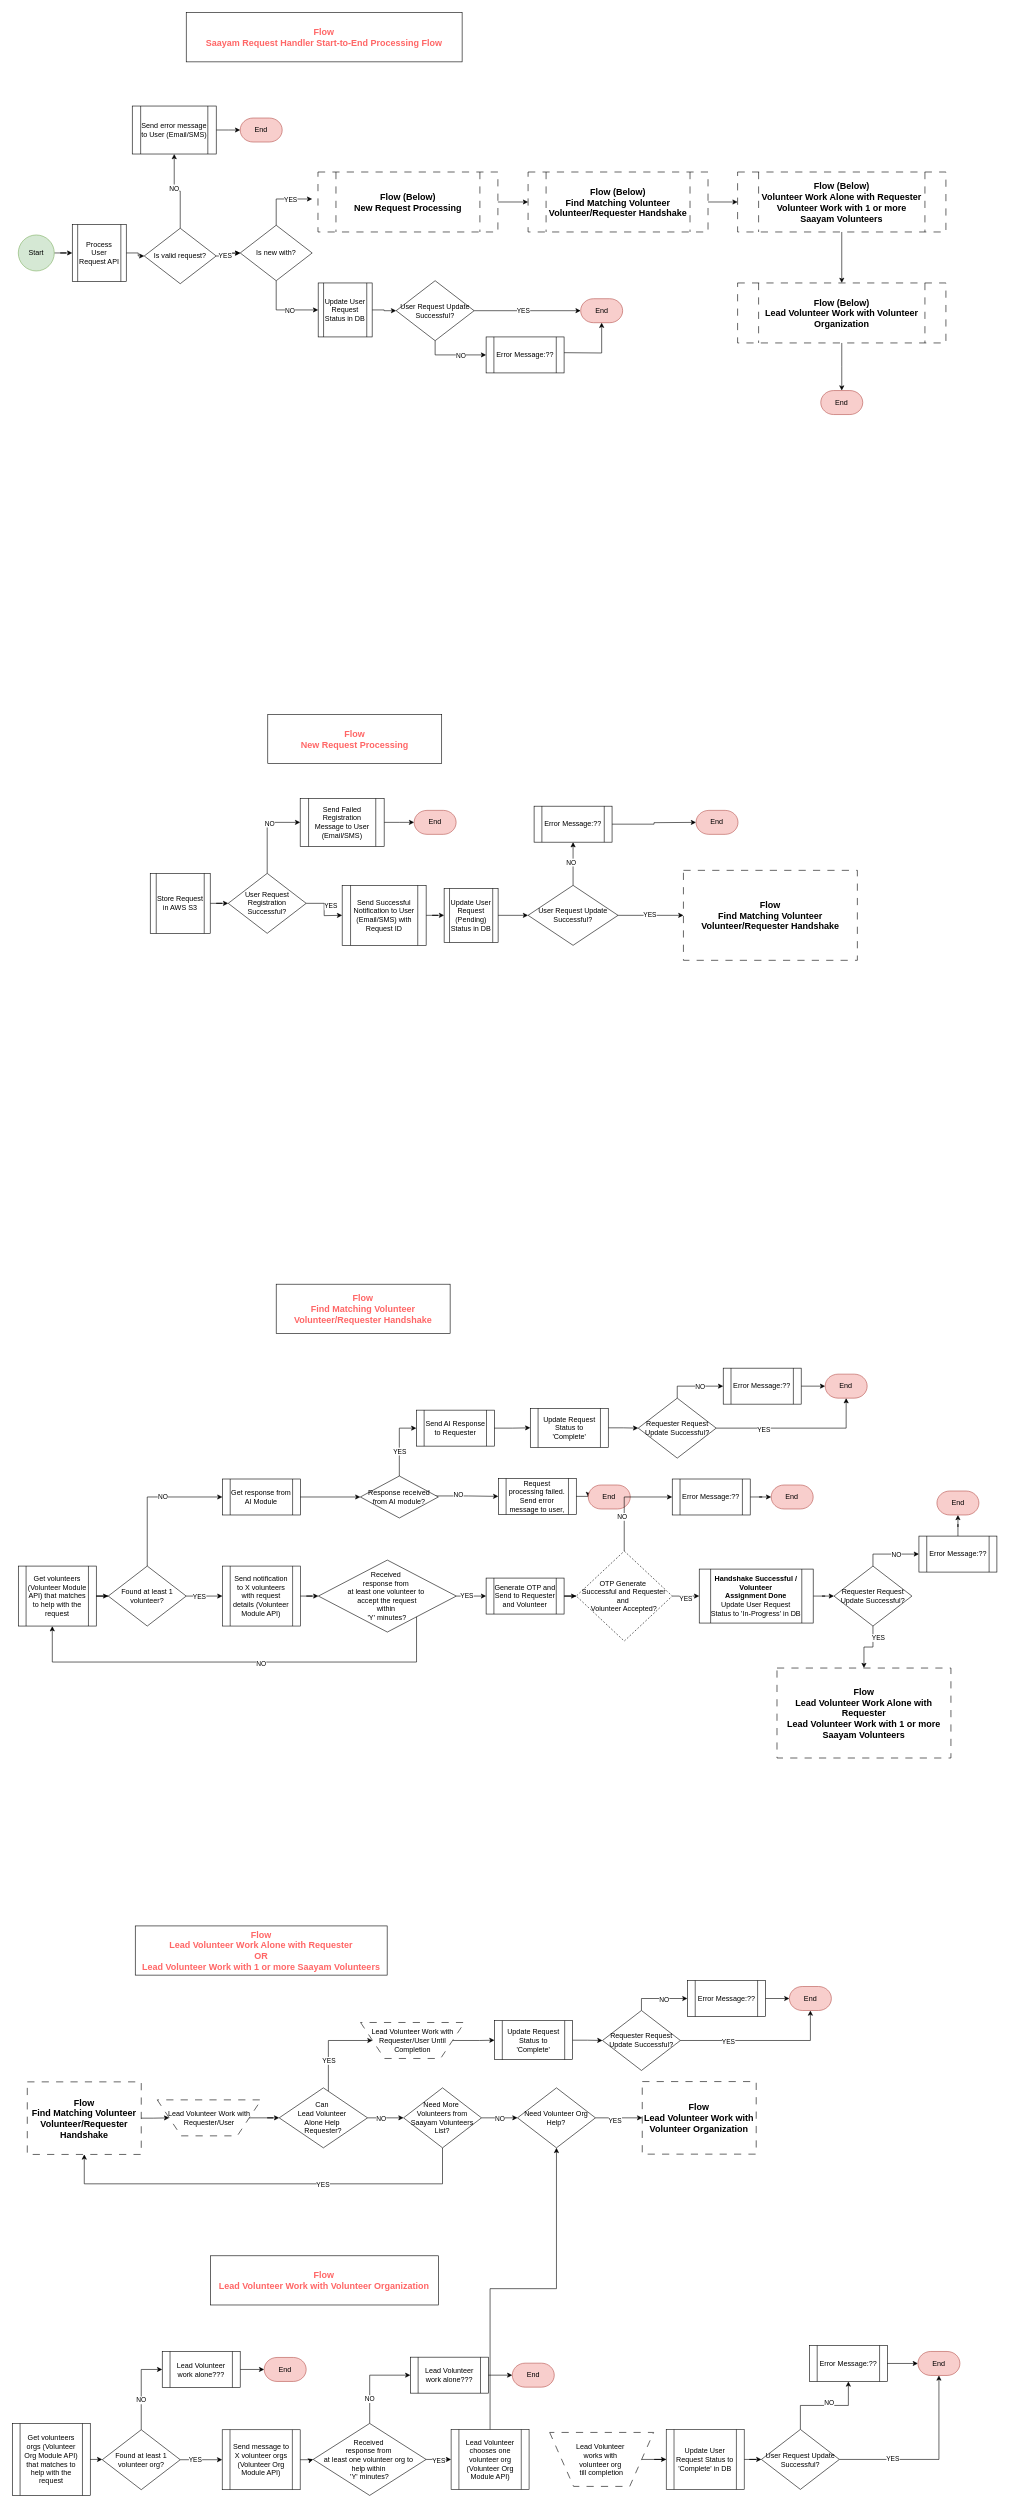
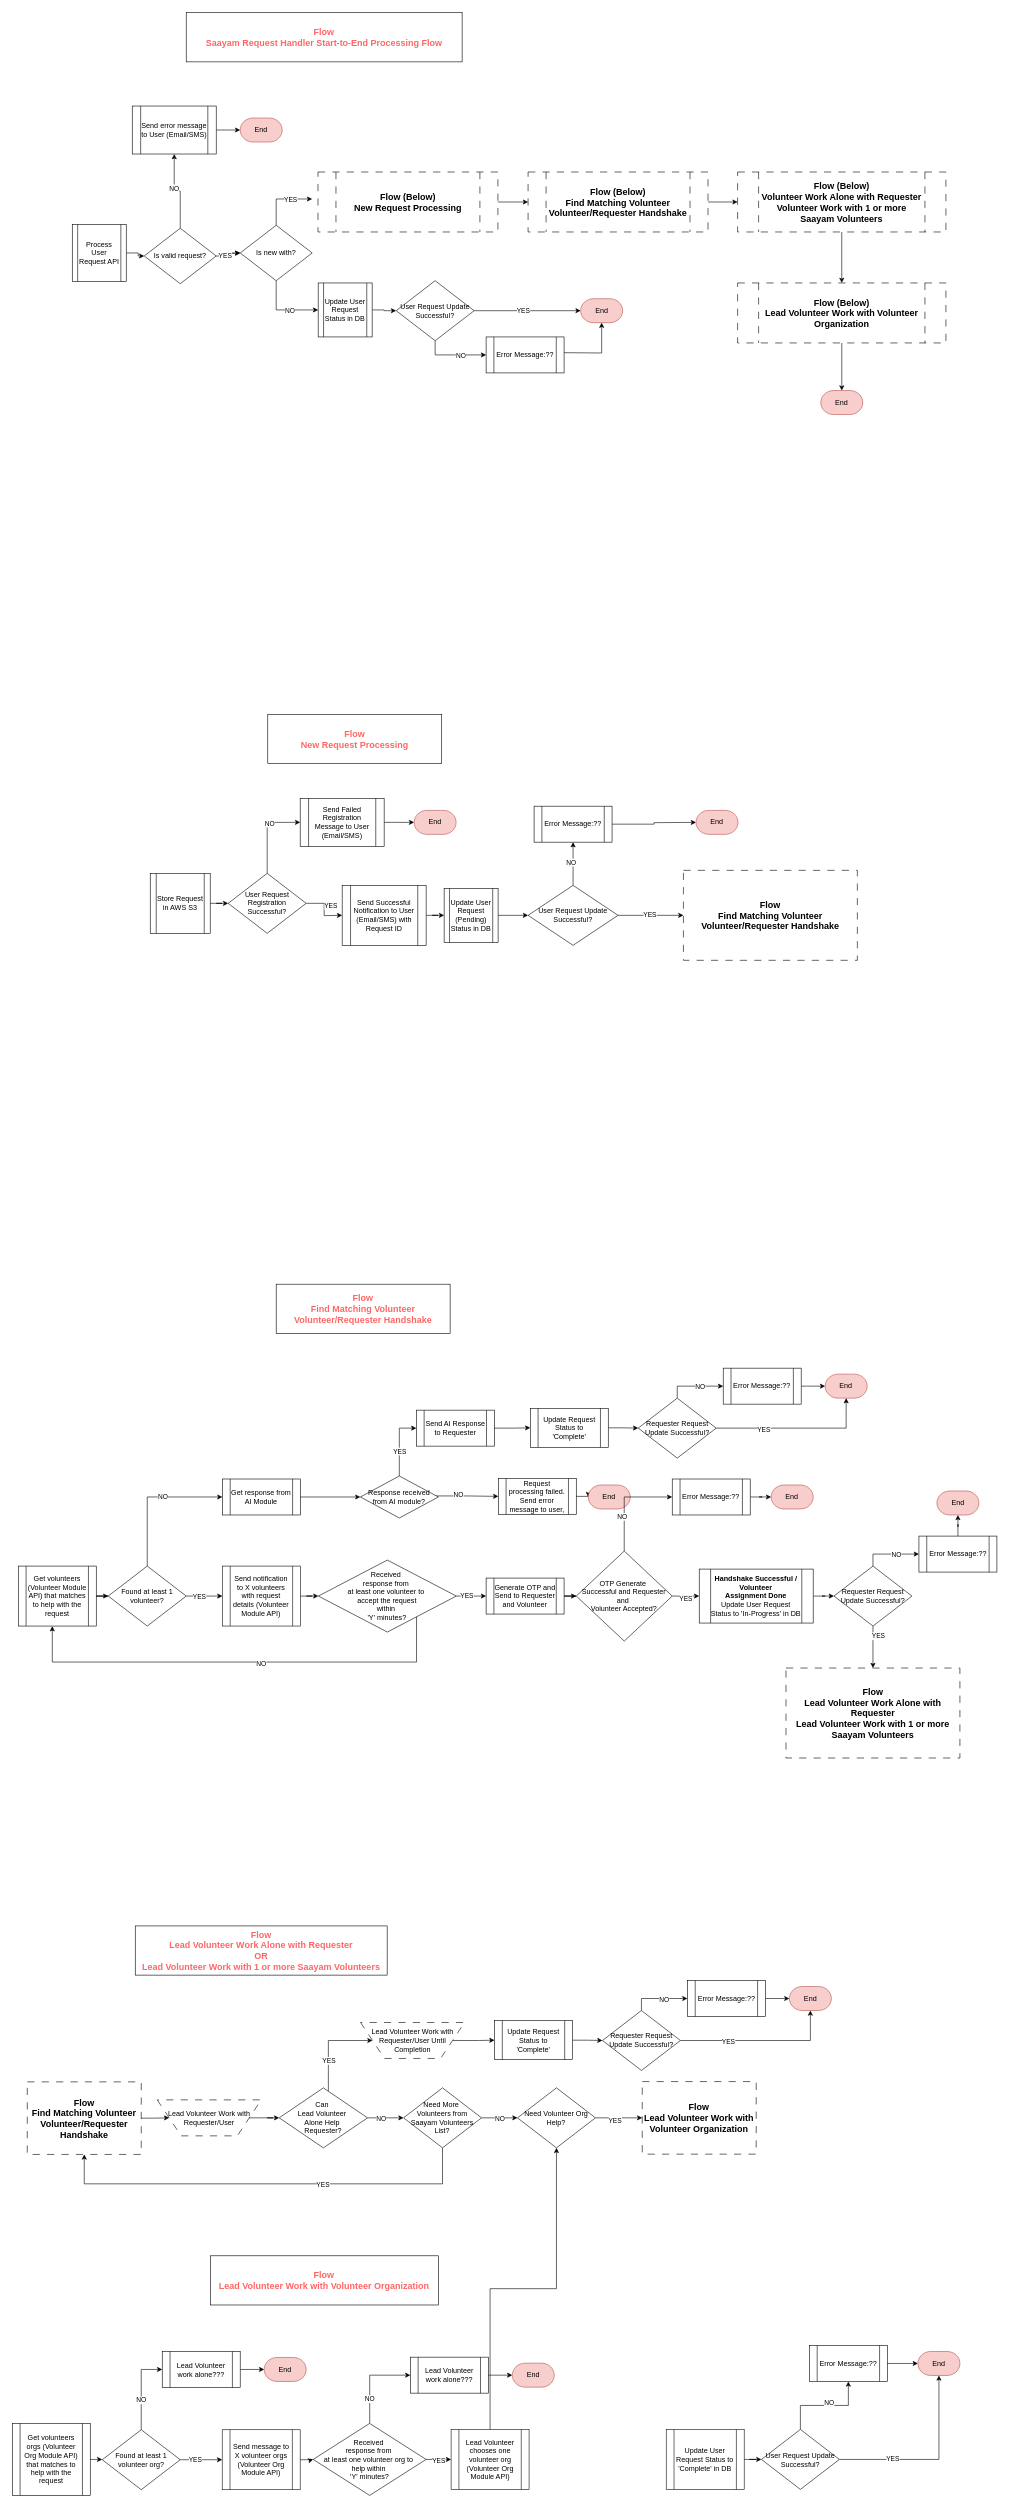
node "Start": removed
edge "Start" -> "Process User Request API": removed
node "OTP Generate Successful and Requester and Volunteer Accepted?": style dashed -> solid
node "Flow Lead Volunteer Work Alone with Requester Lead Volunteer Work with 1 or more Saayam Volunteers": moved (864, 1713) -> (873, 1713)
node "Lead Volunteer works with volunteer org till completion": removed
edge "Lead Volunteer works with volunteer org till completion" -> "Update User Request Status to 'Complete' in DB": removed
